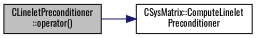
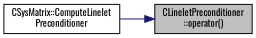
edge "CLineletPreconditioner ::operator()" -> "CSysMatrix::ComputeLinelet Preconditioner": reversed
